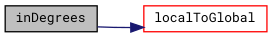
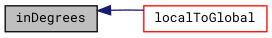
edge "inDegrees" -> "localToGlobal": reversed
